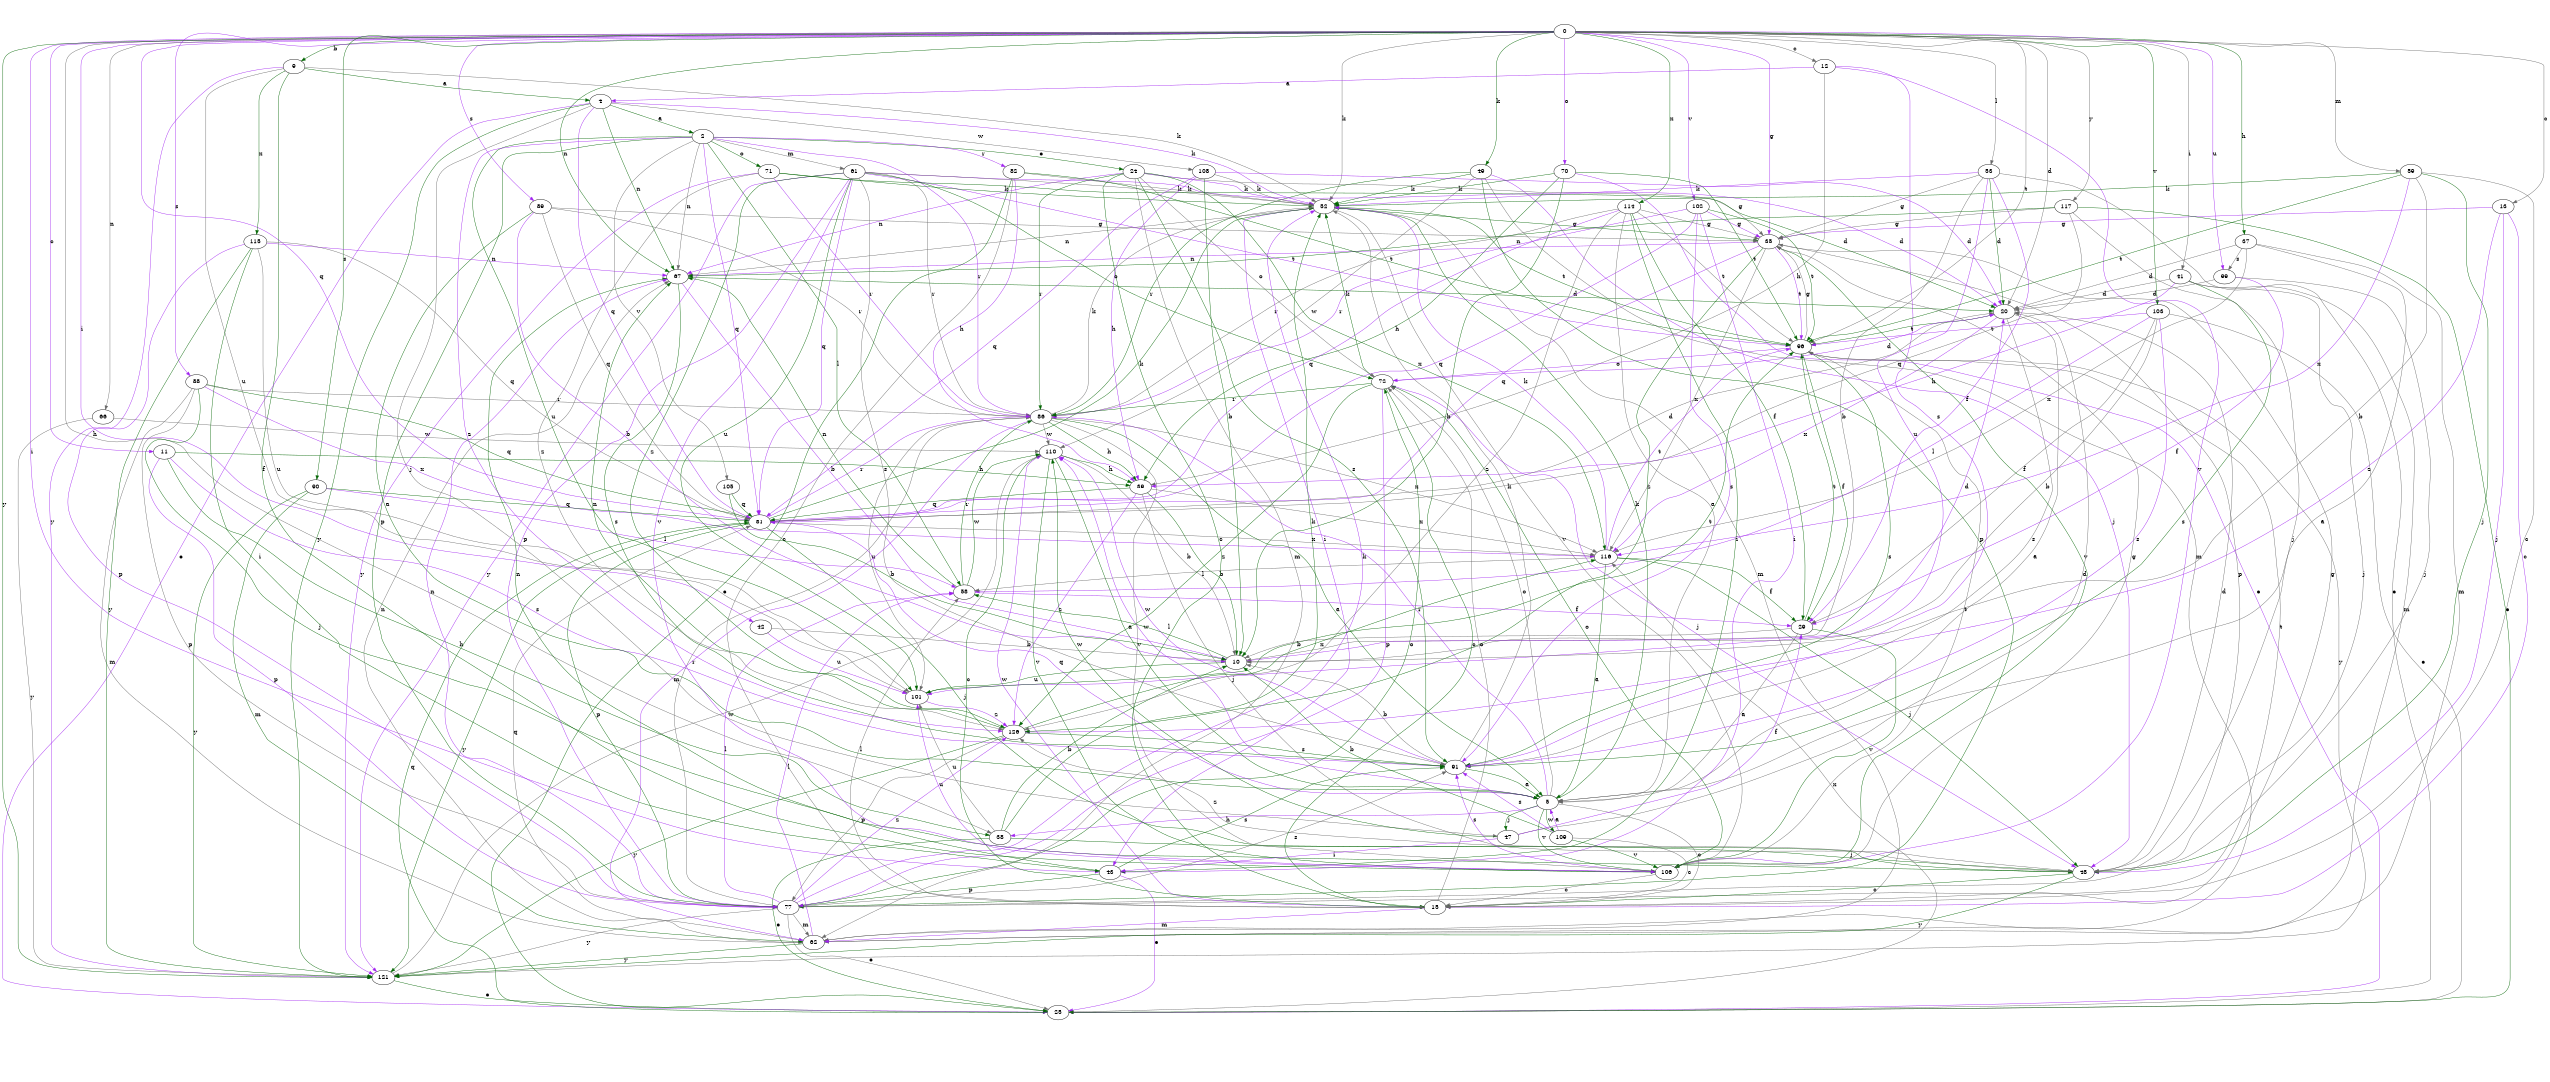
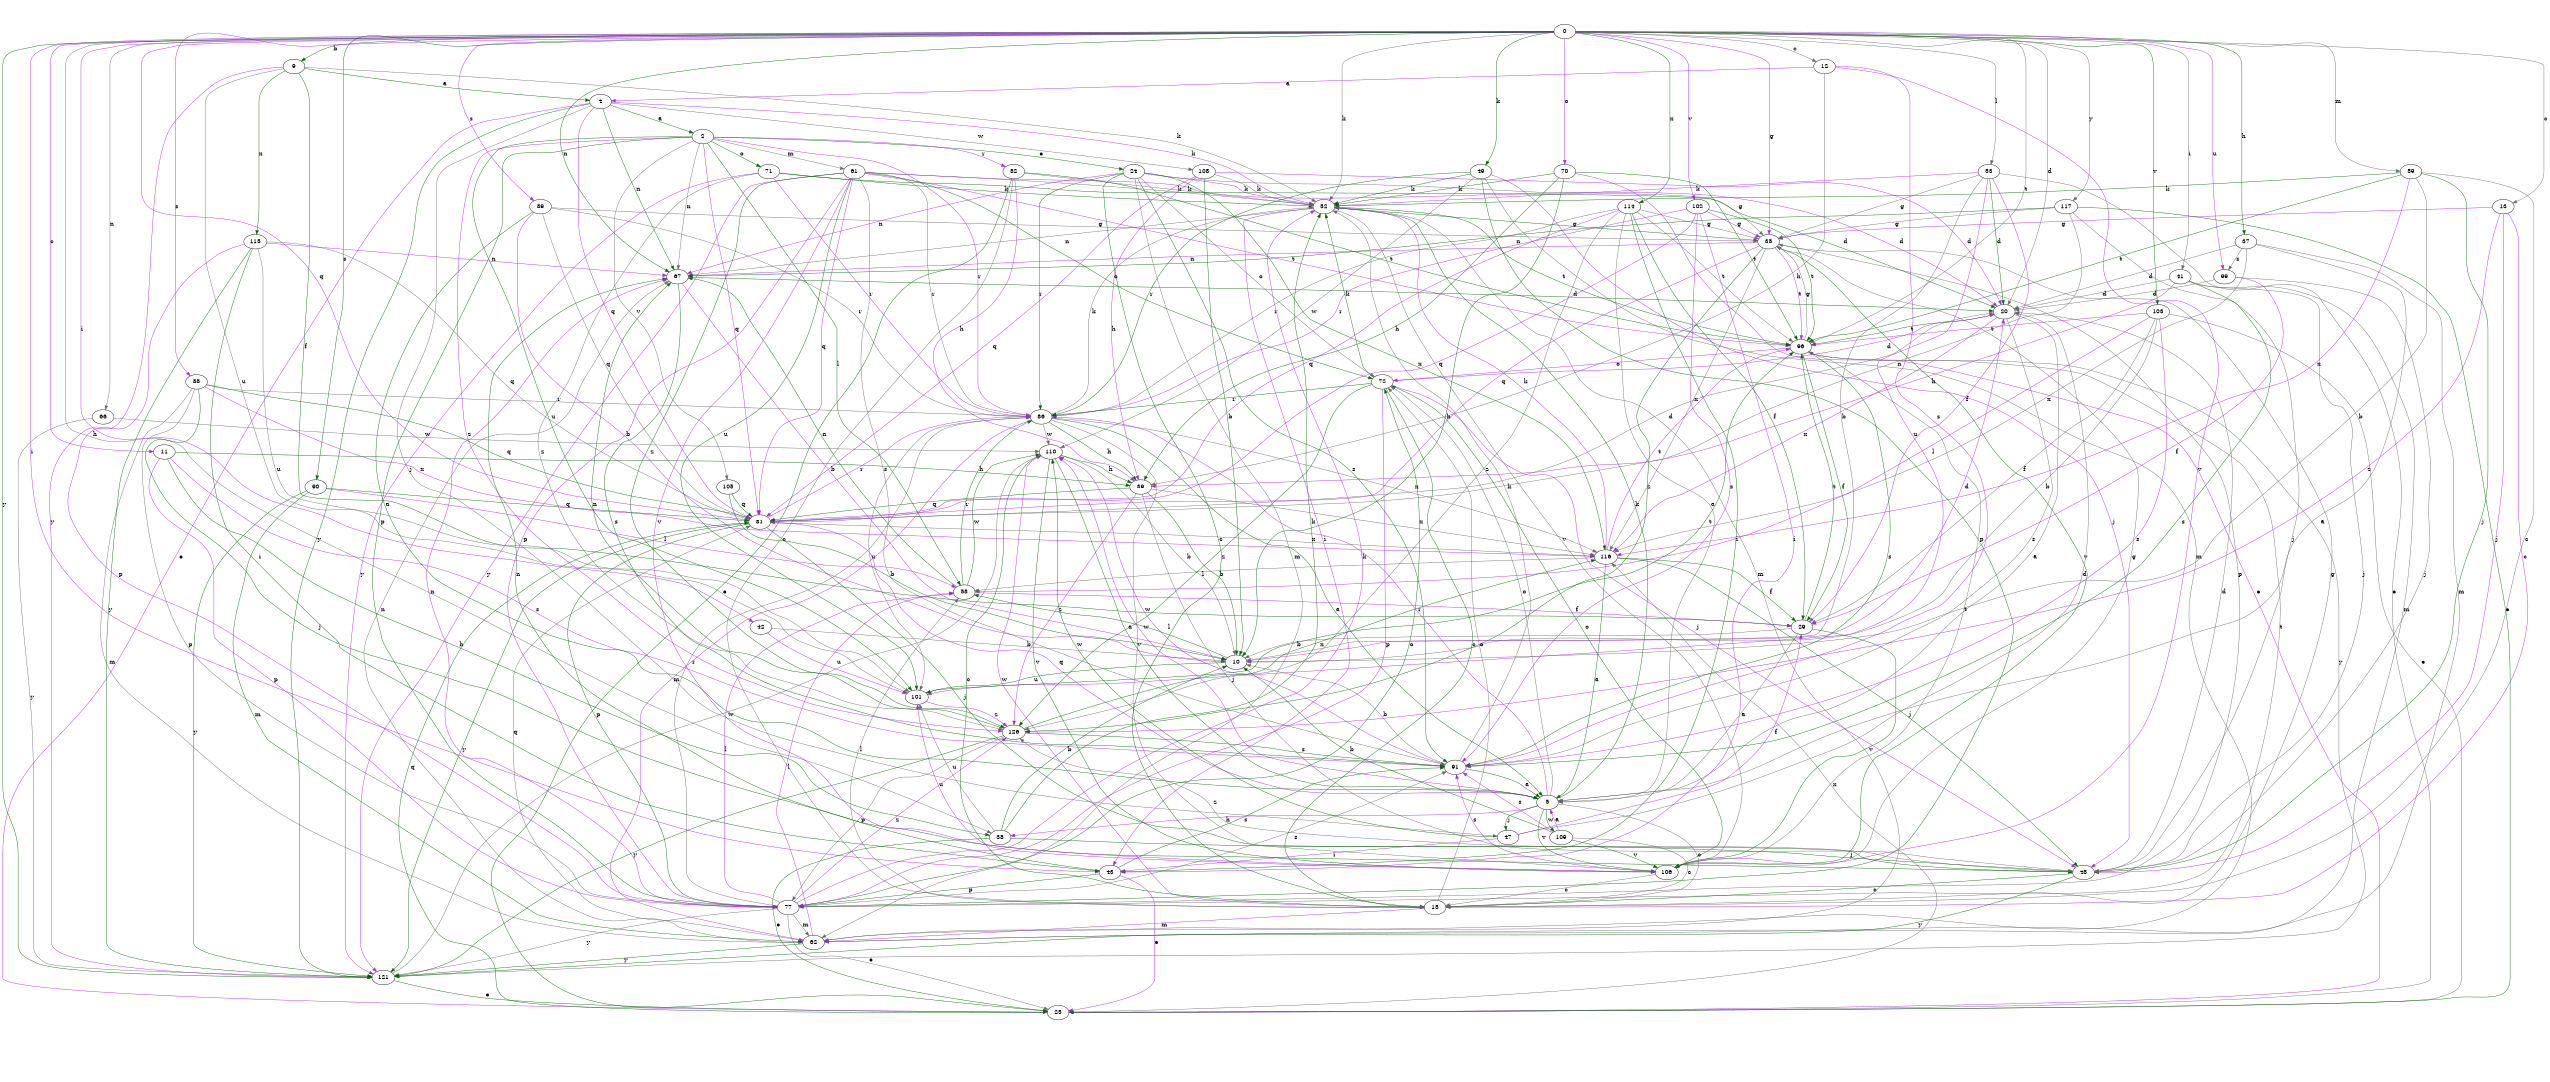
edge "117" -> "81": label "q" -> "n"
edge "81" -> "52": removed, label "k"
edge "9" -> "106": now "9" -> "29"
